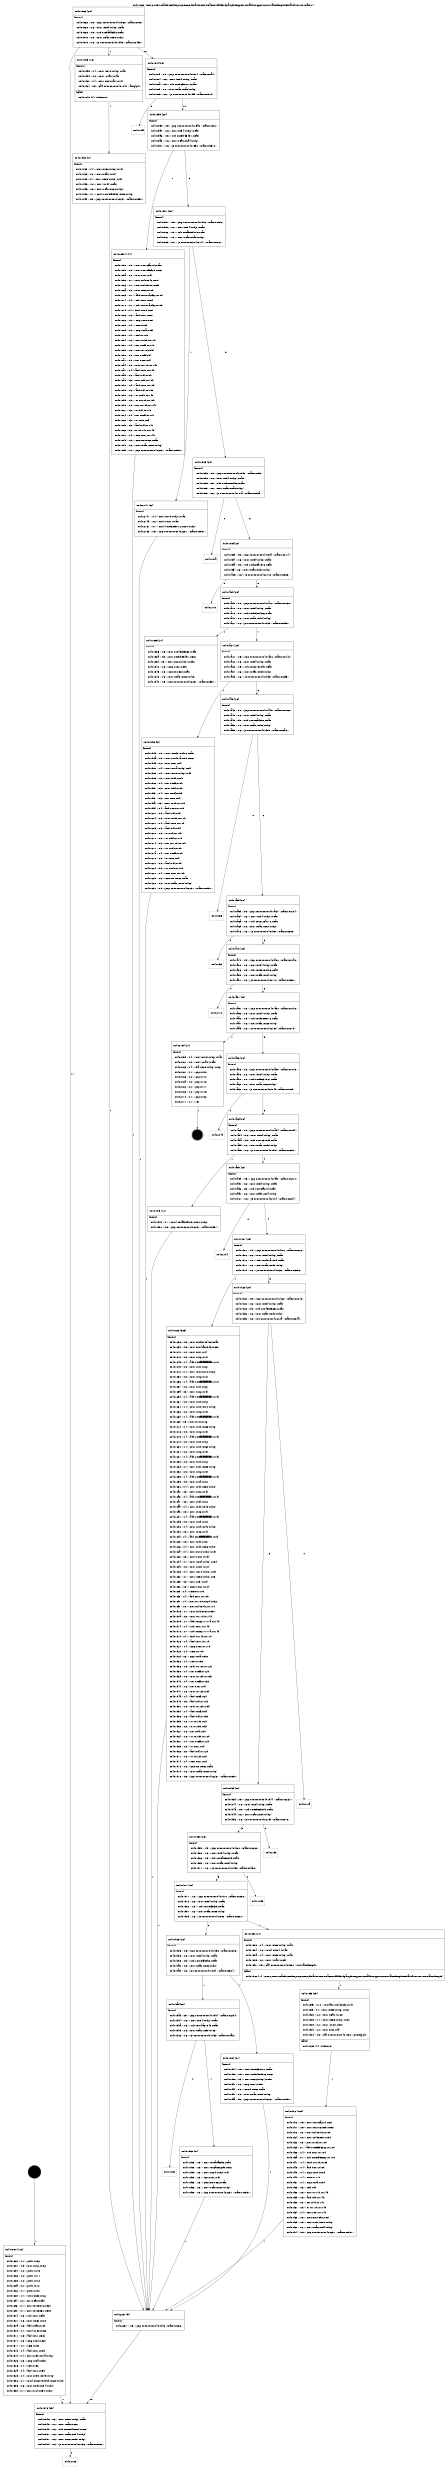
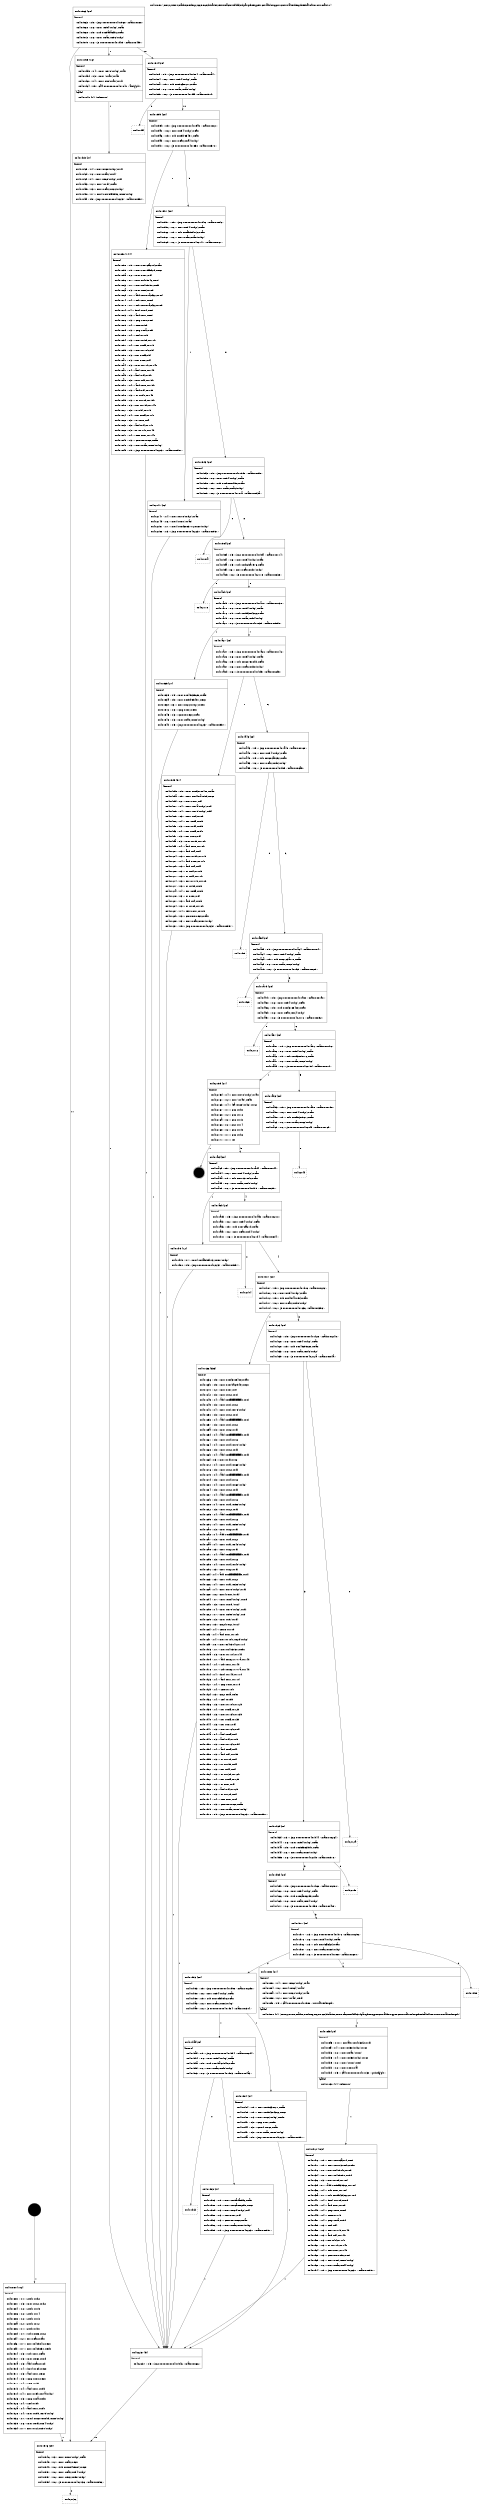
edge "0x401ab3 [28]" -> "0x401acf [28]": now "0x40215d [21]" -> "0x401acf [28]"
edge "0x401e35 [27]" -> "0x402237 [5]": added, label "1"
edge "0x401b5b [28]" -> "0x401d9e": now "0x401b77 [28]" -> "0x401d9e"
